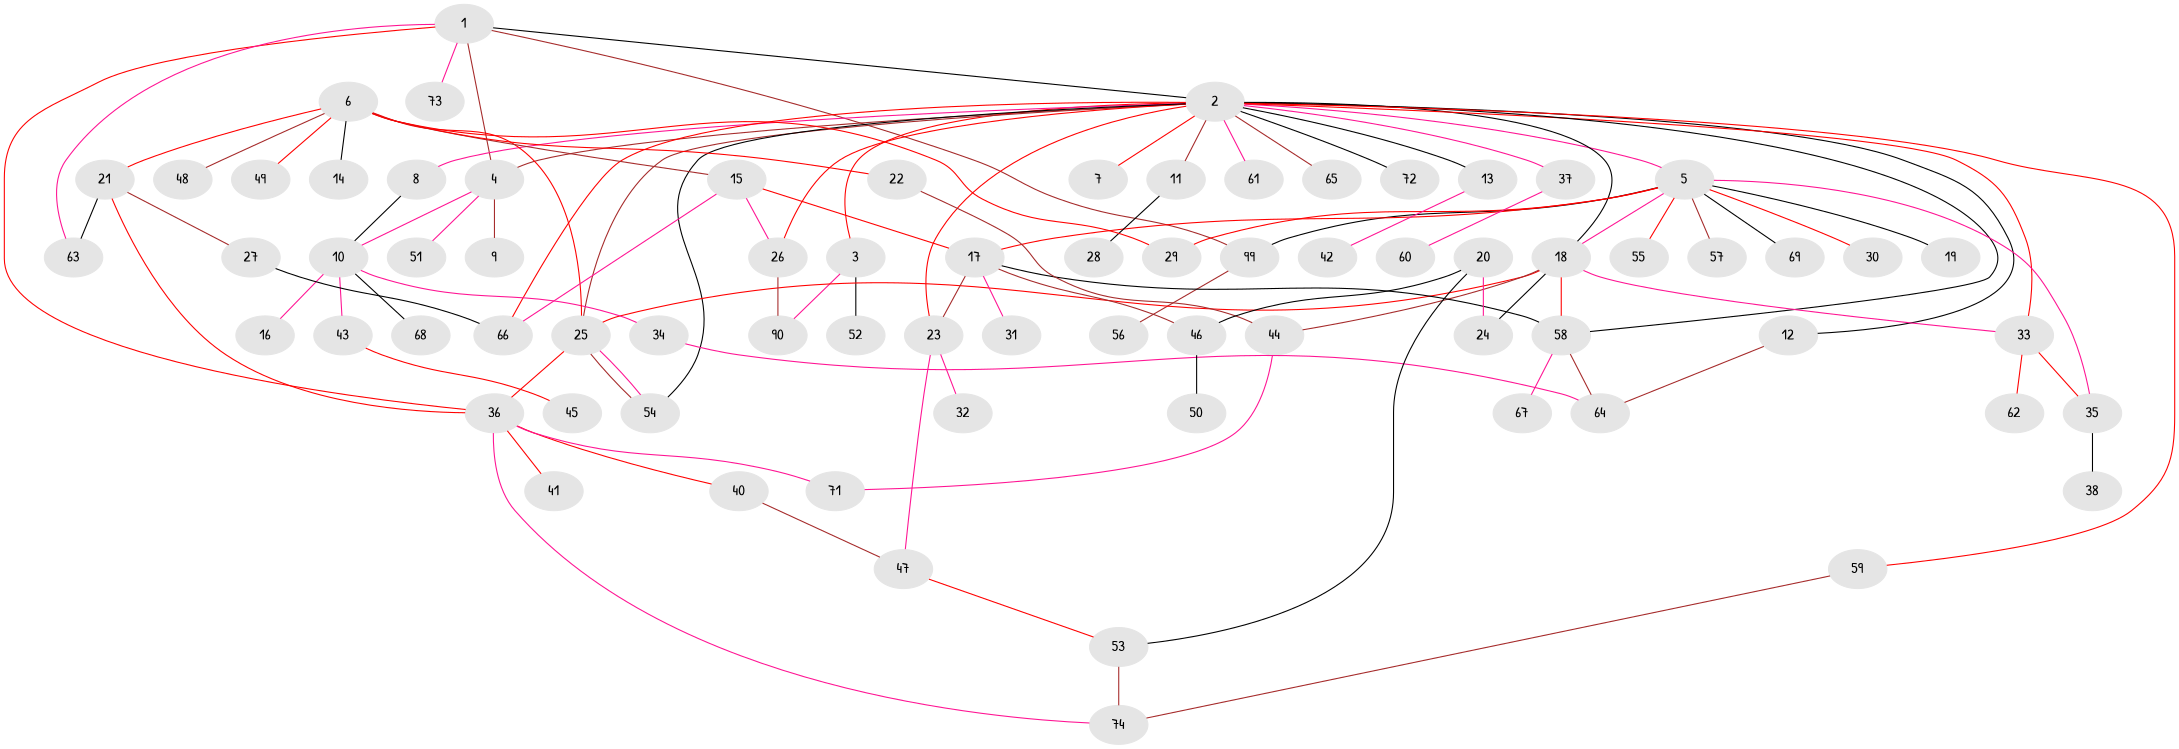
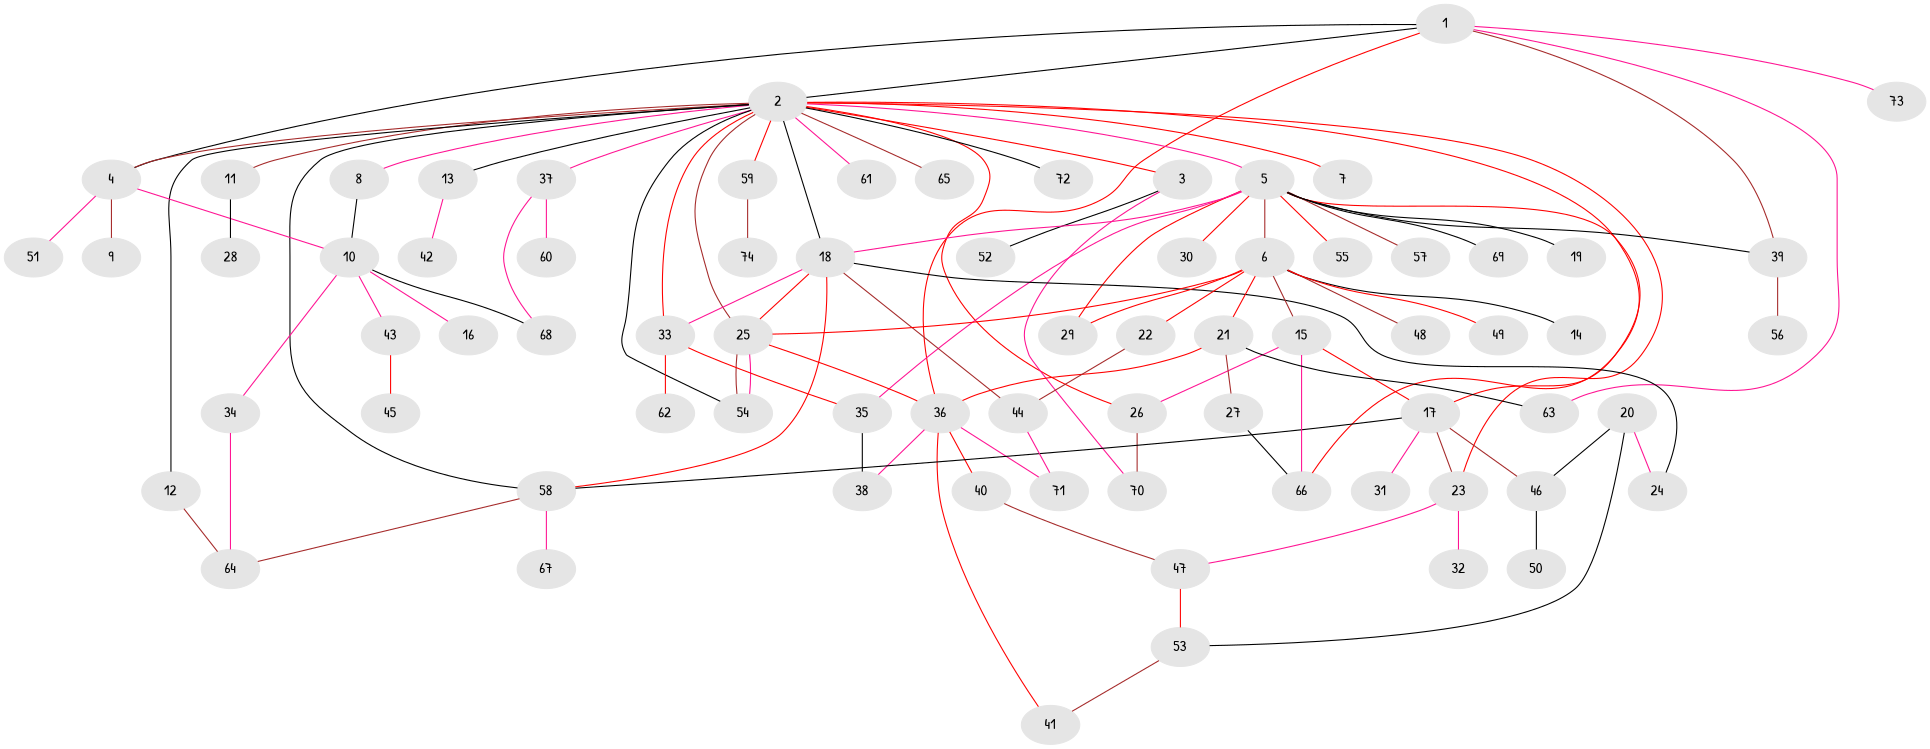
edge "1" -- "4": color brown -> black
edge "5" -- "6": added
edge "37" -- "68": added
node "99": label "99" -> "39"
node "90": label "90" -> "70"
edge "36" -- "74": now "36" -- "38"
edge "53" -- "74": now "53" -- "41"
